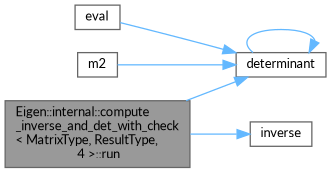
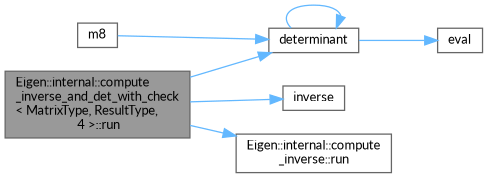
edge "eval" -> "determinant": reversed
node "m2": label "m2" -> "m8"
node "Eigen::internal::compute _inverse::run": added
